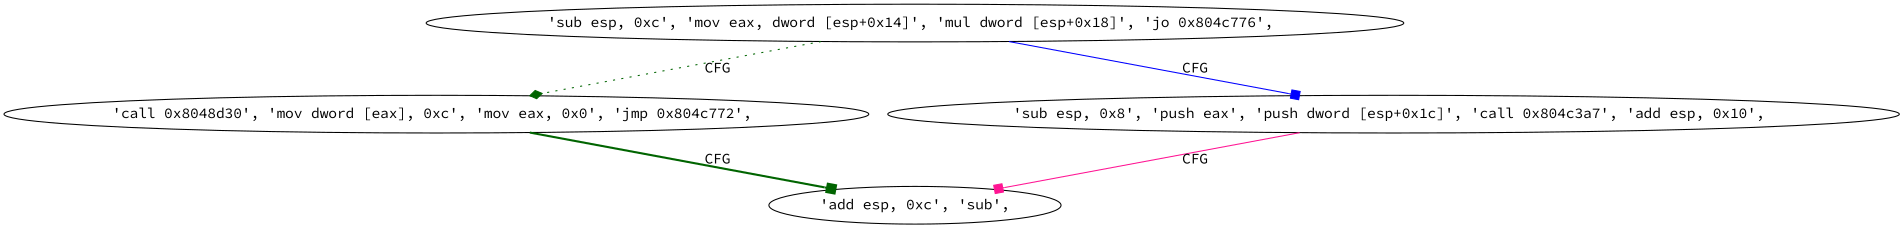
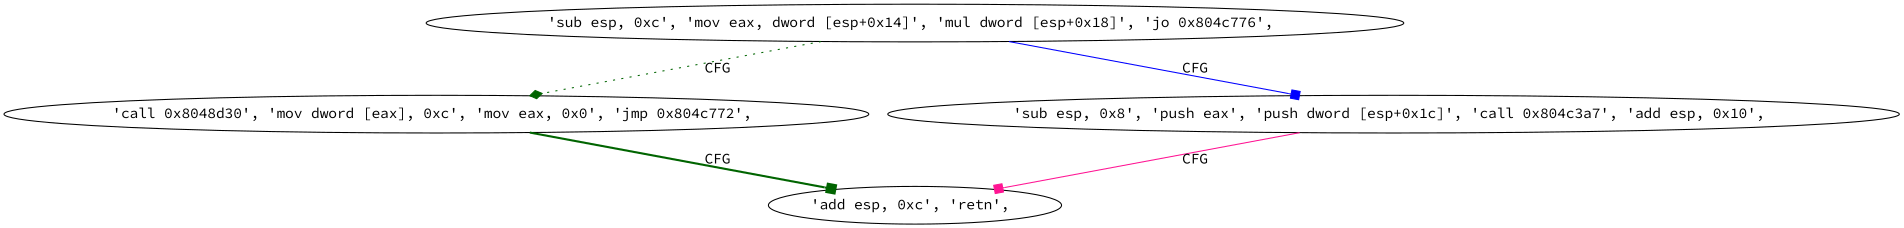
node "'add esp, 0xc', 'sub',": label "'add esp, 0xc', 'sub'," -> "'add esp, 0xc', 'retn',"
